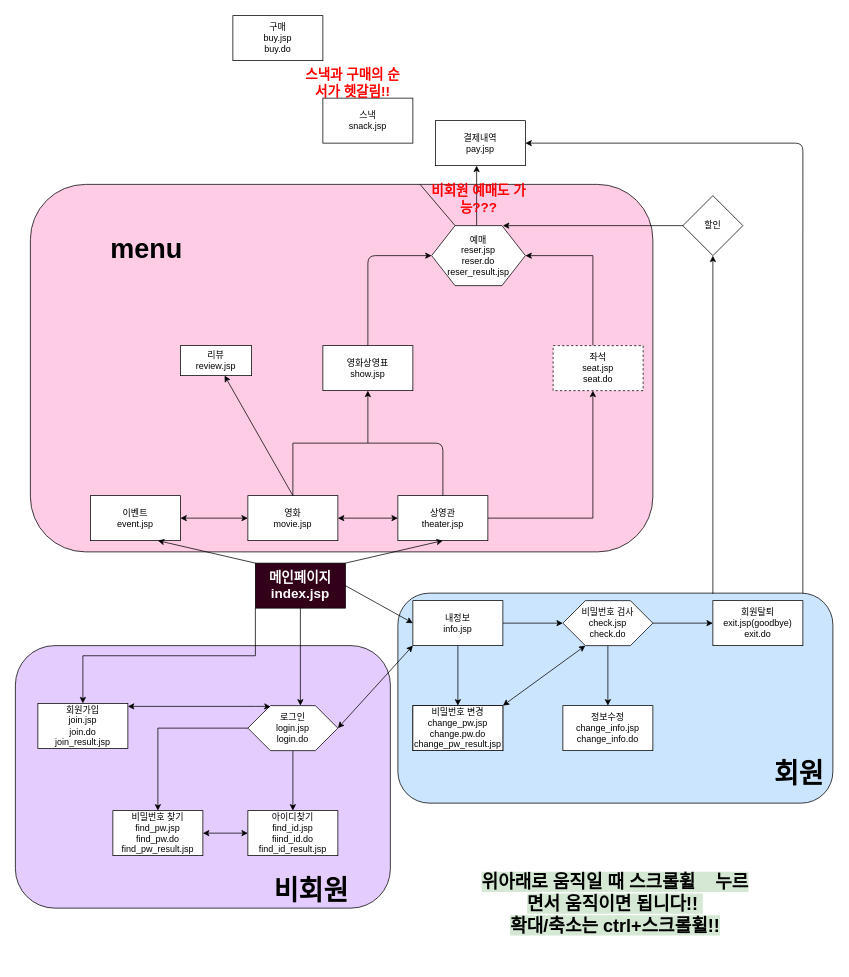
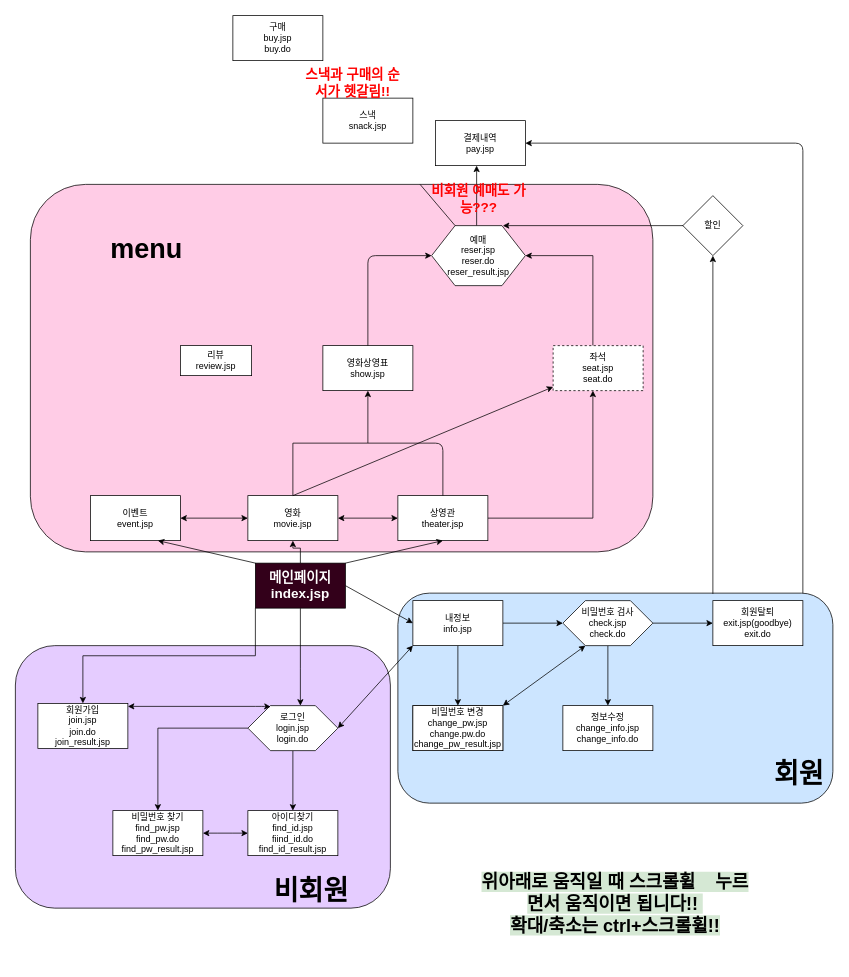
edge "영화 movie.jsp" -> "리뷰 review.jsp": now "영화 movie.jsp" -> "좌석 seat.jsp seat.do"
edge "메인페이지 index.jsp" -> "영화 movie.jsp": added
